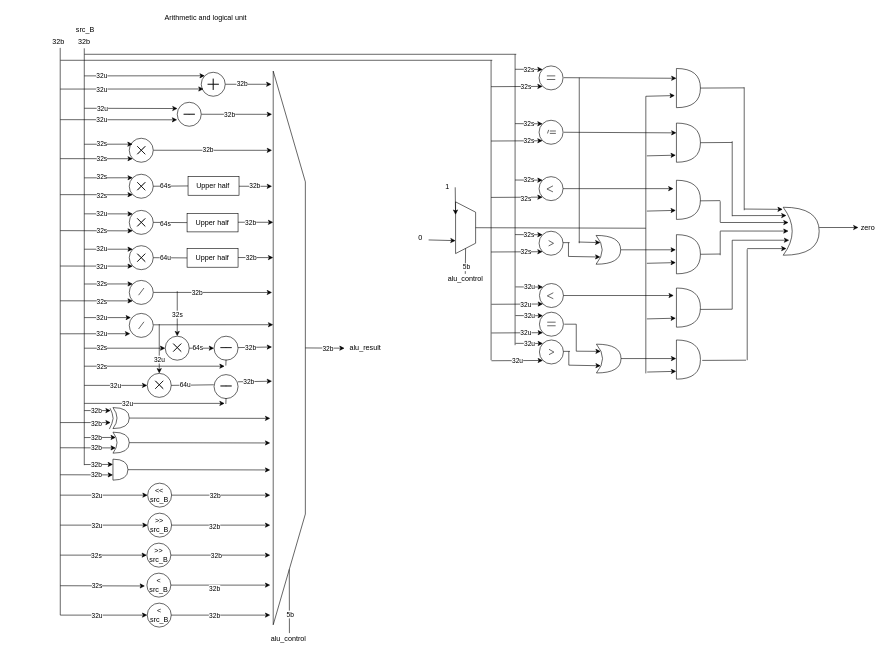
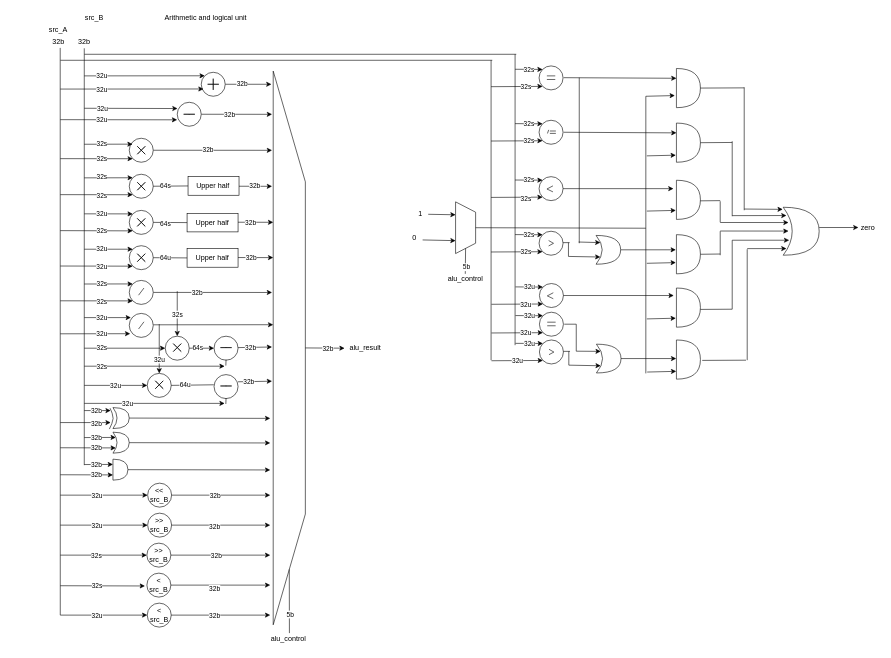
node "src_A": added
node "src_B": moved (85, 30) -> (94, 18)
node "1": moved (447, 187) -> (420, 214)
node "0": moved (420, 238) -> (414, 238)
